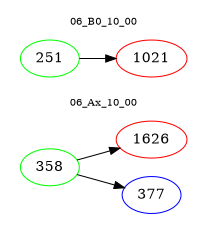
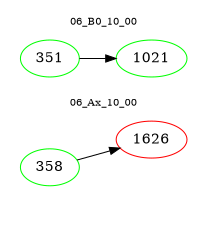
node "251": label "251" -> "351"
node "1021": color red -> green
node "377": removed
